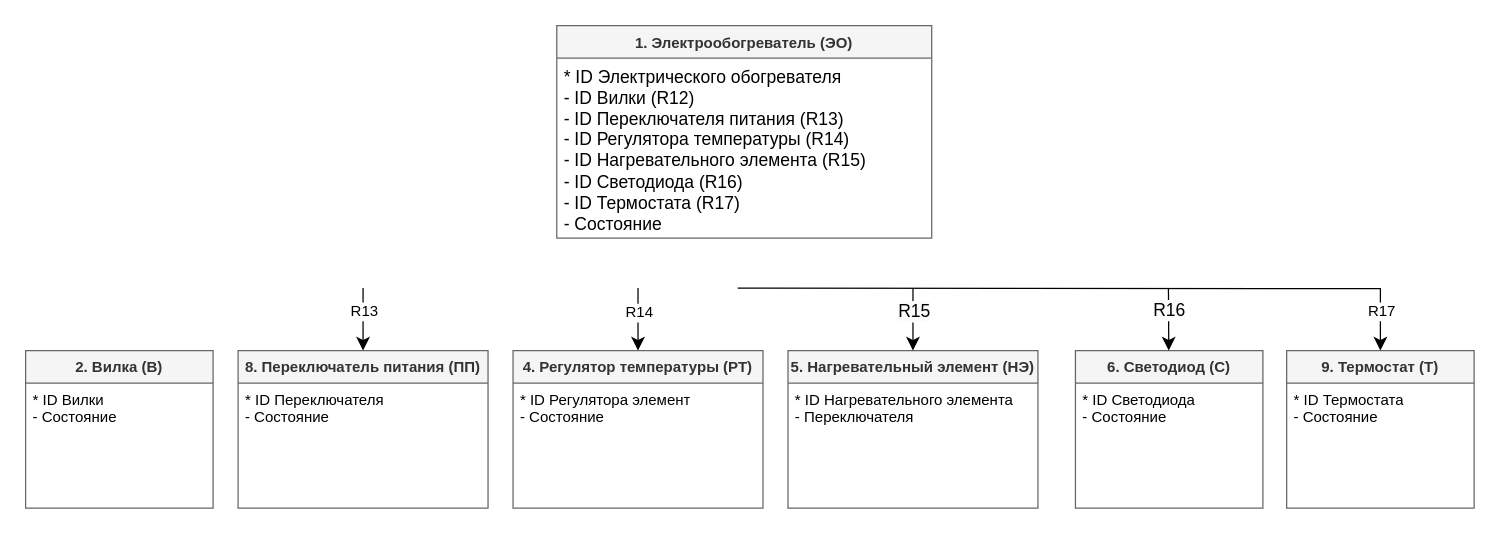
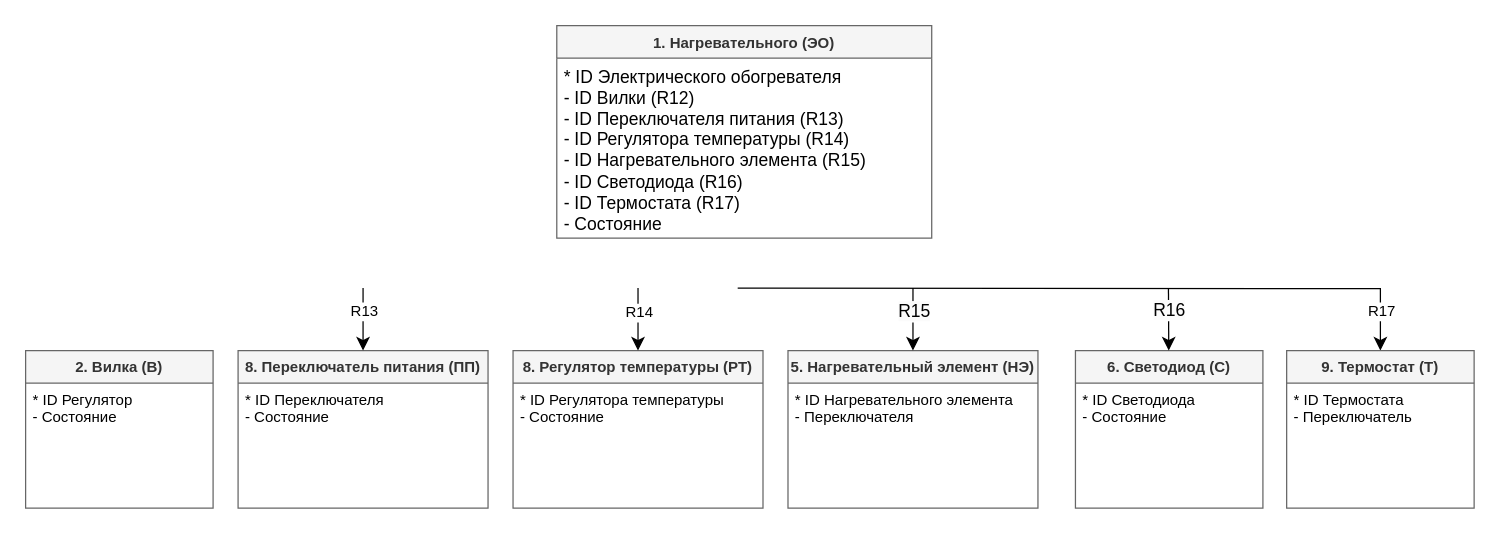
node "1. Электрообогреватель (ЭО)": label "1. Электрообогреватель (ЭО)" -> "1. Нагревательного (ЭО)"
node "4. Регулятор температуры (РТ)": label "4. Регулятор температуры (РТ)" -> "8. Регулятор температуры (РТ)"
node "* ID Вилки - Состояние": label "* ID Вилки - Состояние" -> "* ID Регулятор - Состояние"
node "* ID Регулятора элемент - Состояние": label "* ID Регулятора элемент - Состояние" -> "* ID Регулятора температуры - Состояние"
node "* ID Термостата - Состояние": label "* ID Термостата - Состояние" -> "* ID Термостата - Переключатель"
